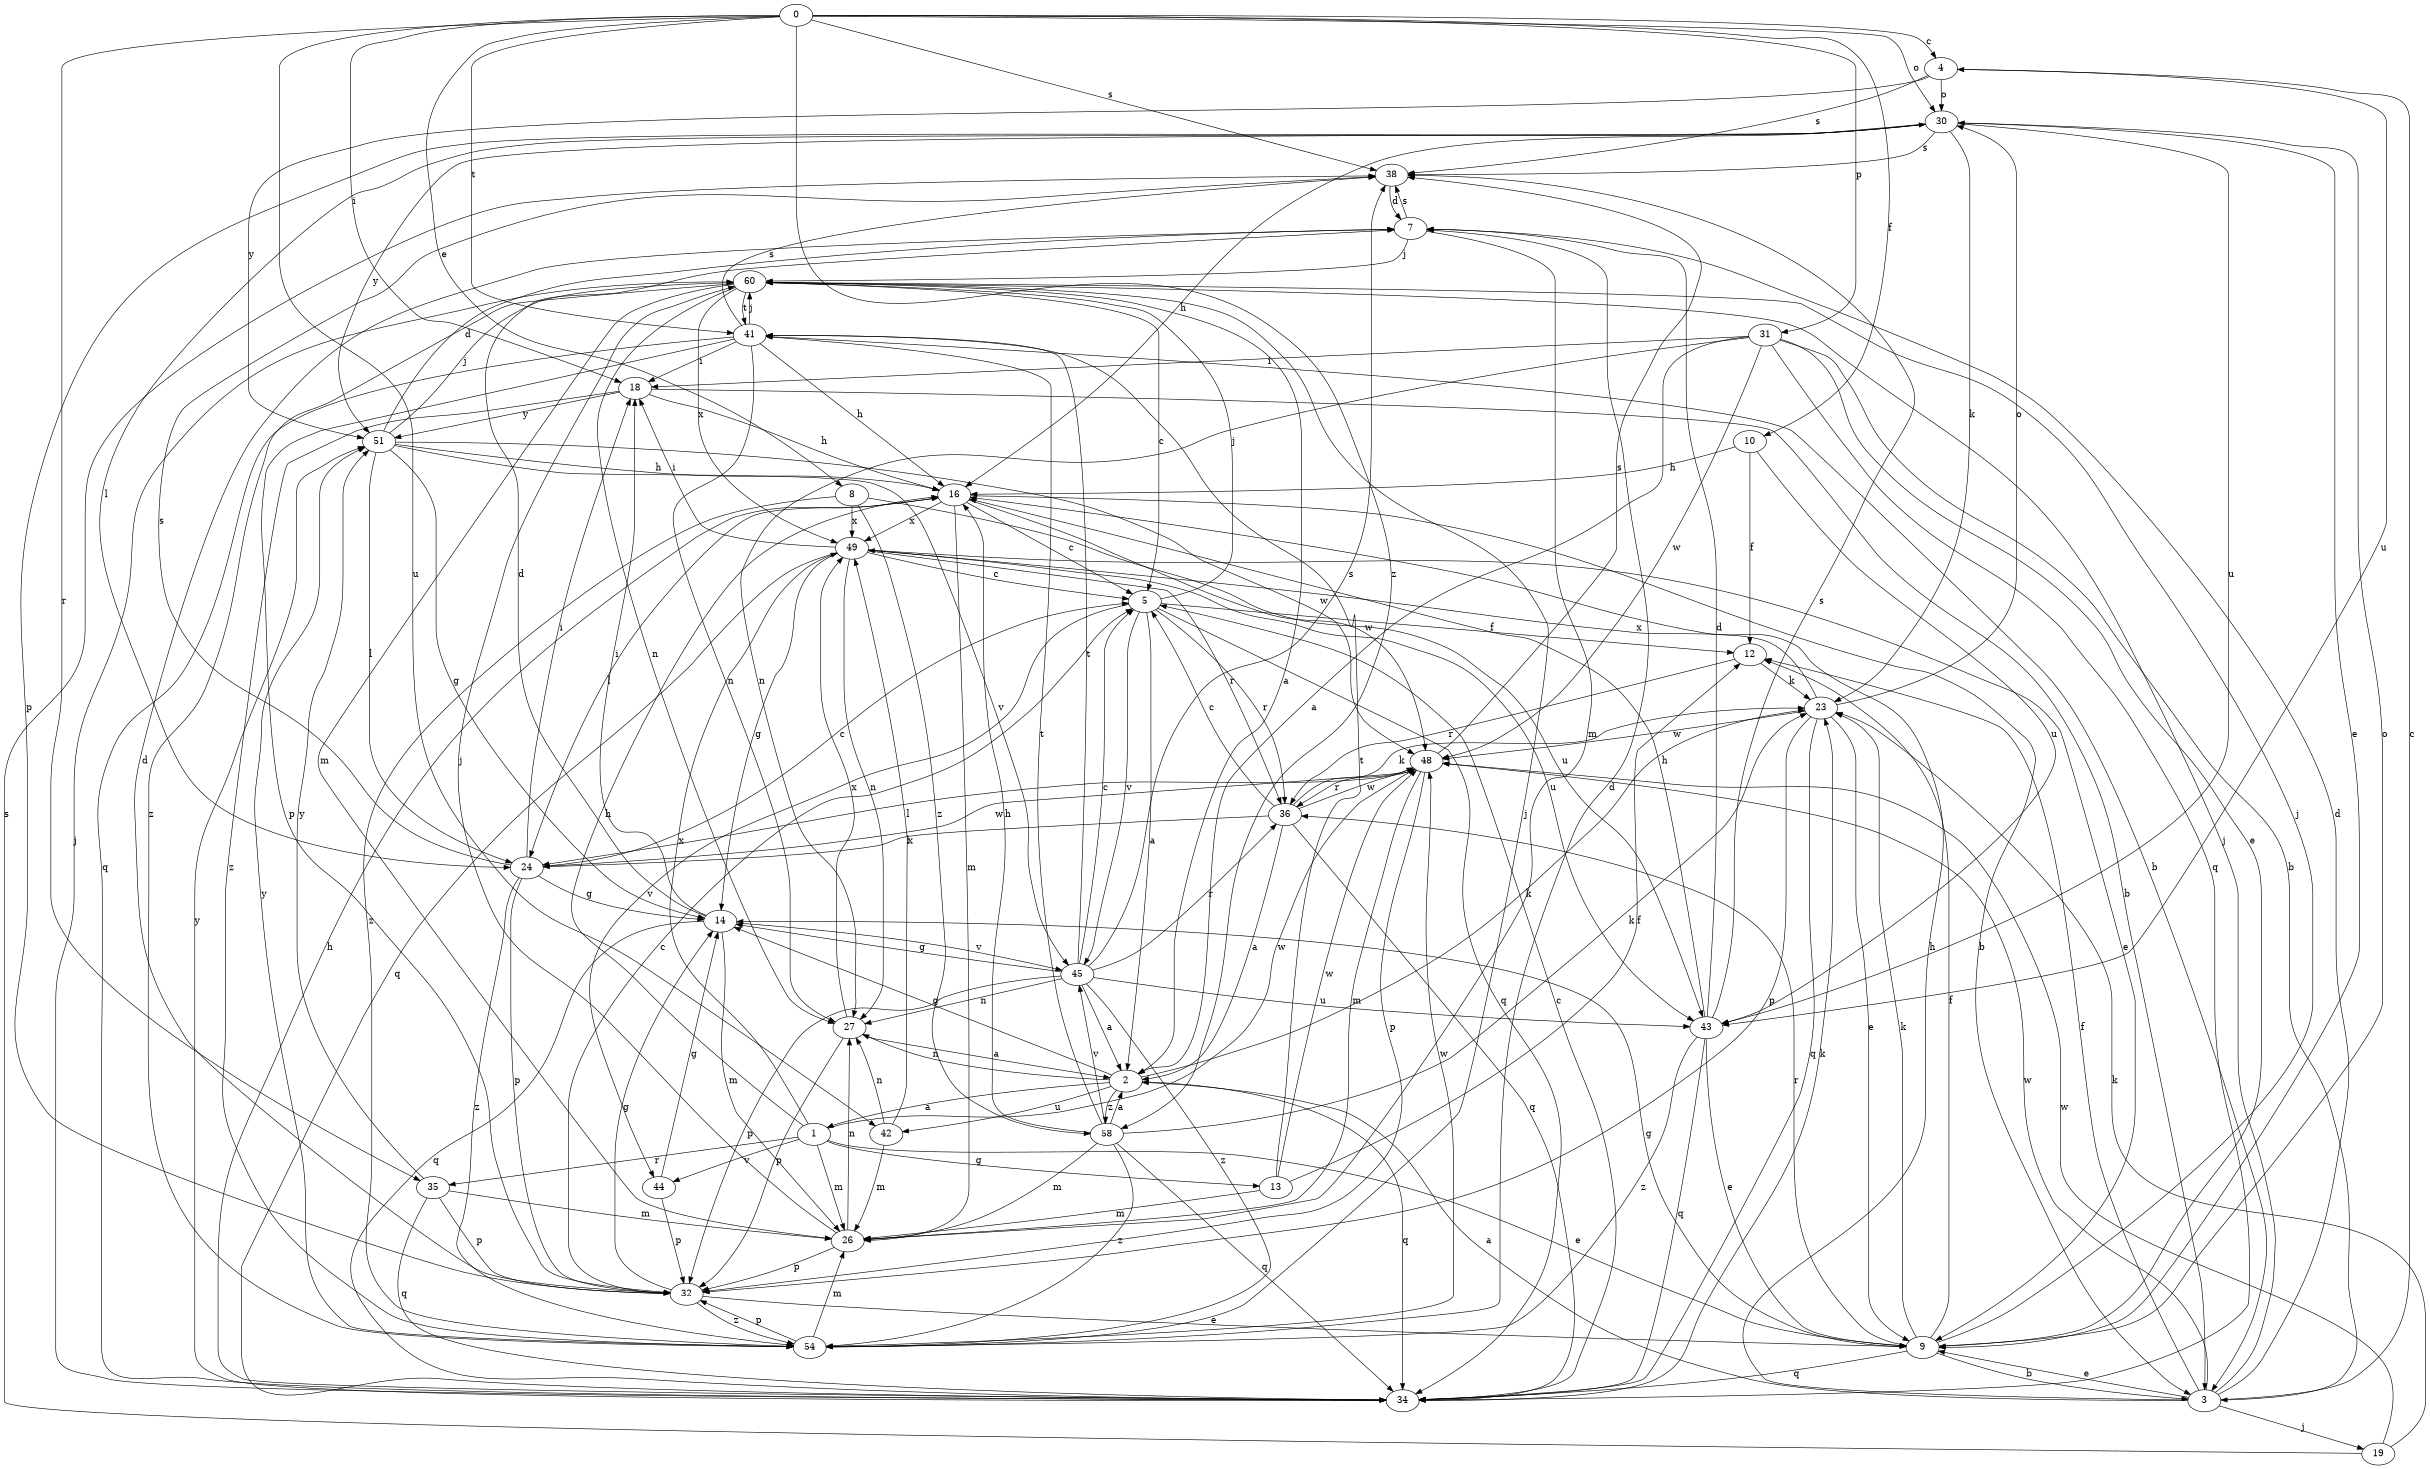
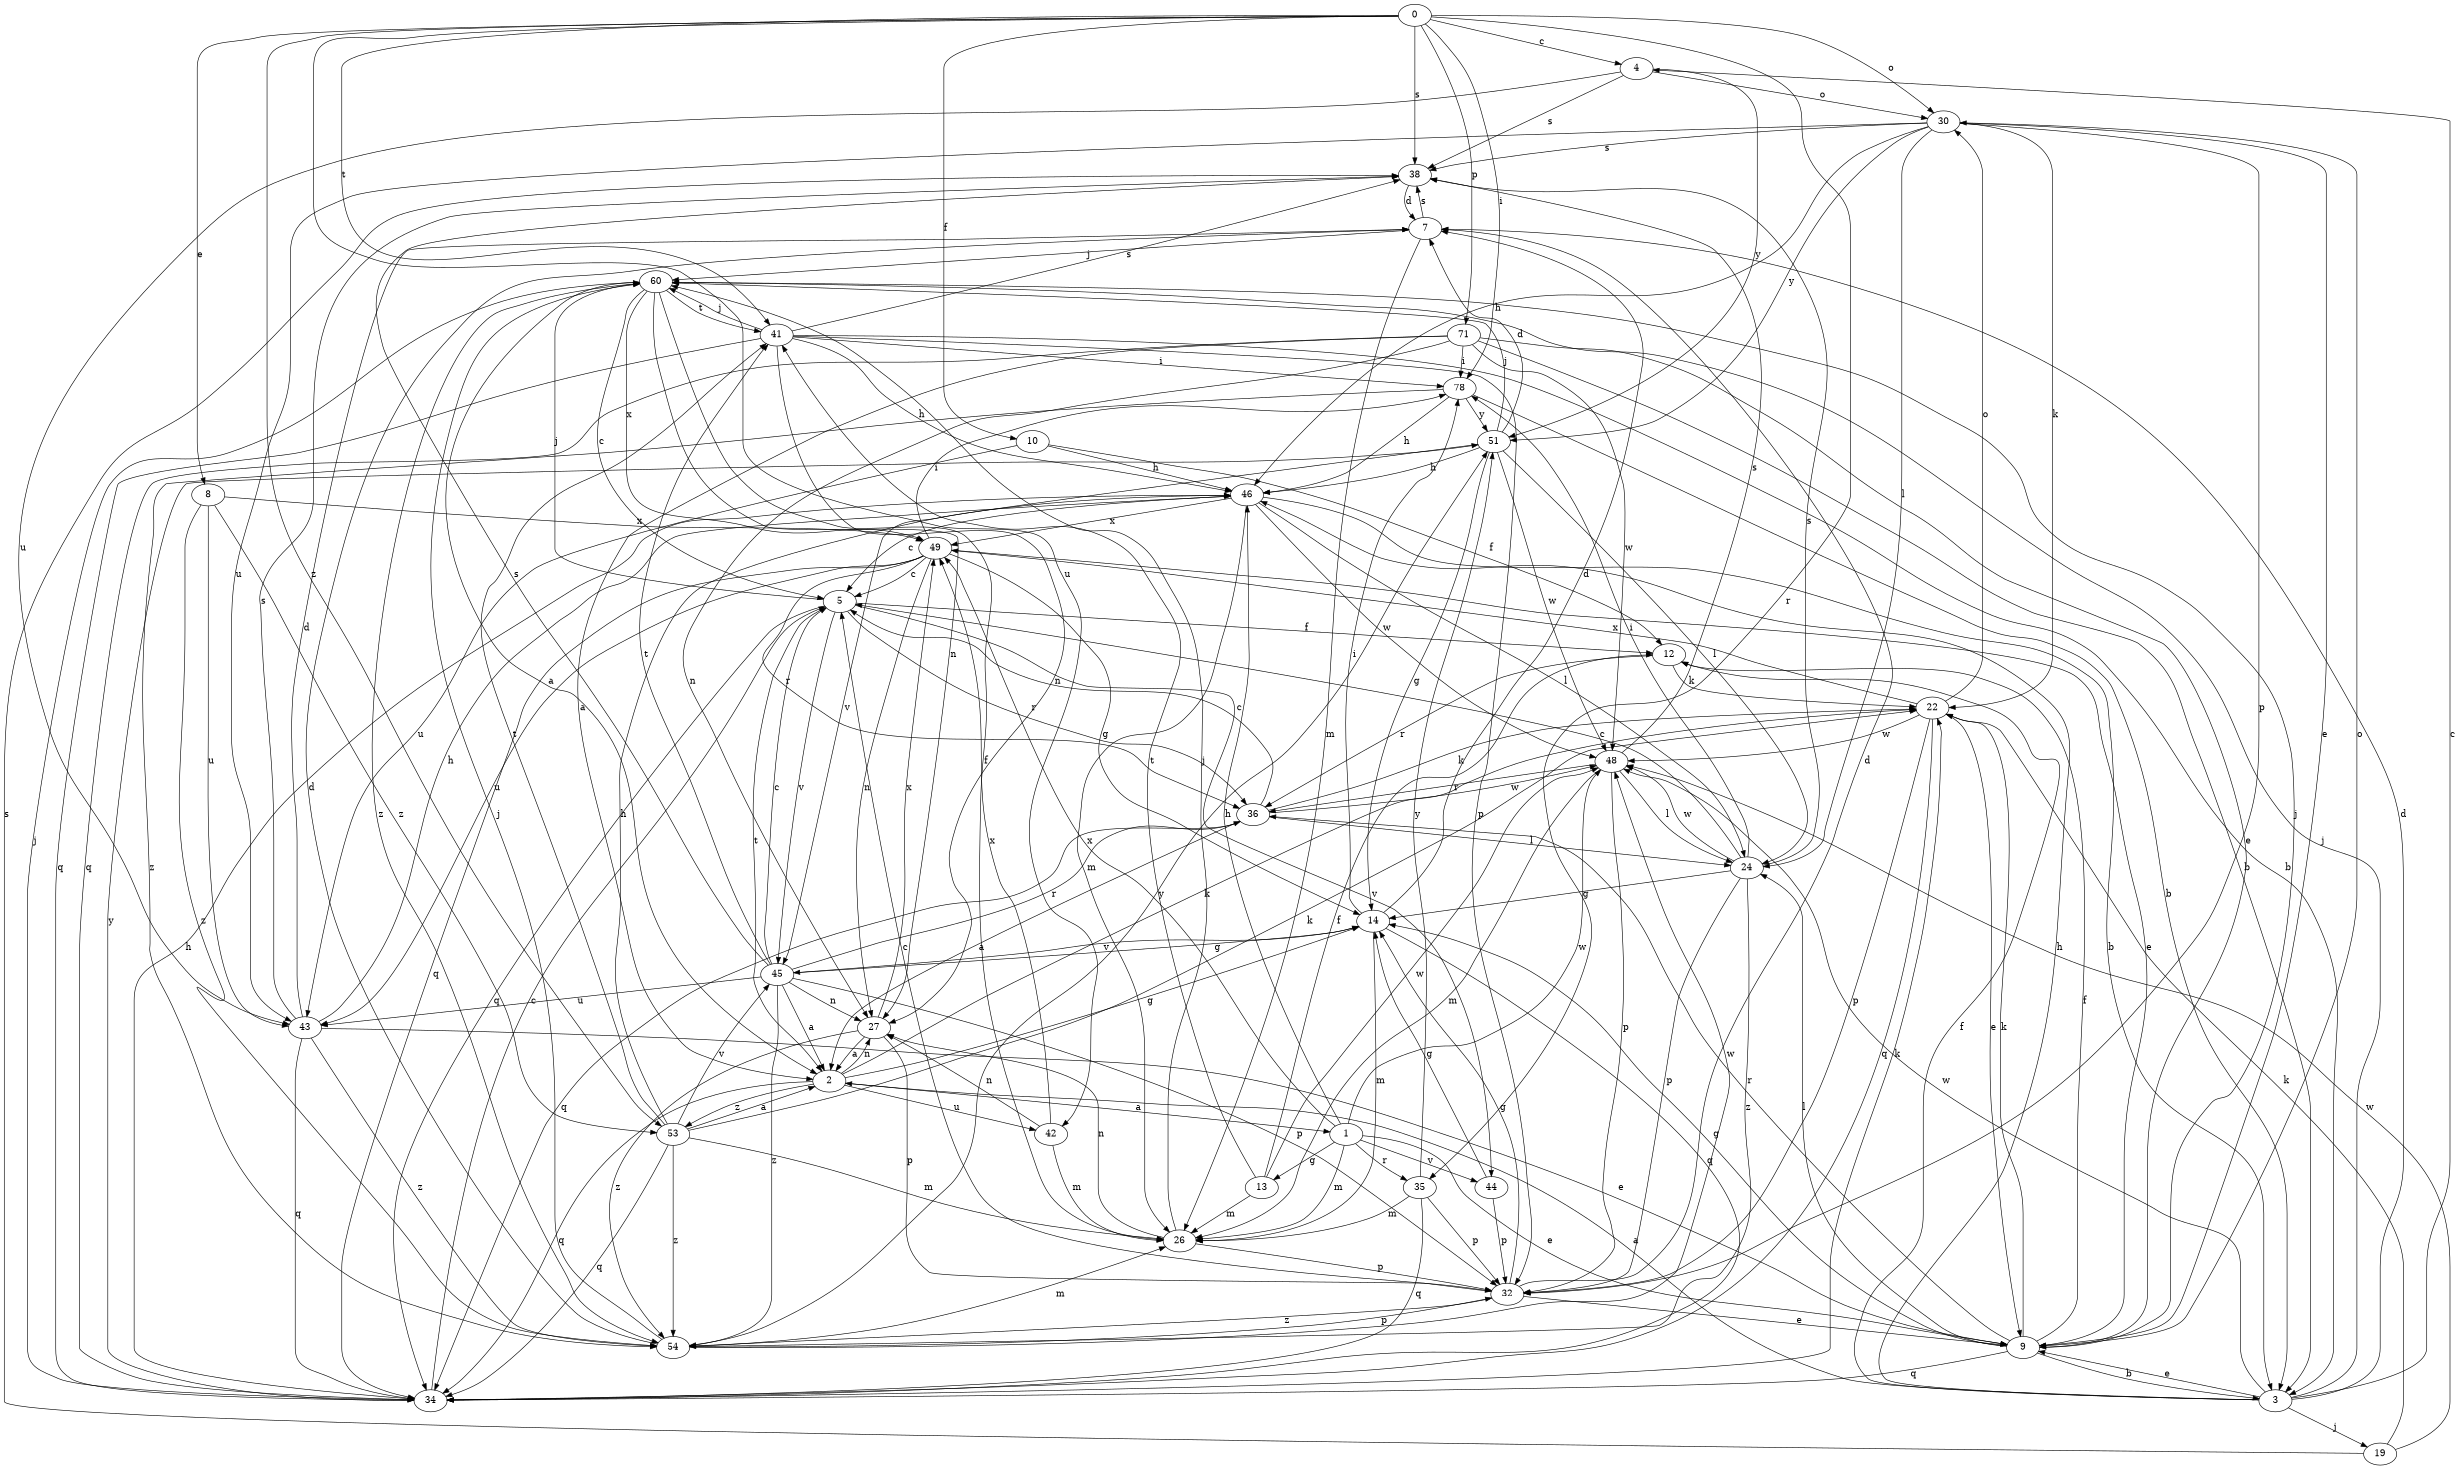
edge "32" -> "30": reversed
node "31": label "31" -> "71"
node "18": label "18" -> "78"
node "16": label "16" -> "46"
node "23": label "23" -> "22"
edge "60" -> "26": label "m" -> "f"
edge "5" -> "2": label "a" -> "t"
edge "27" -> "54": added, label "z"
node "58": label "58" -> "53"
edge "9" -> "24": added, label "l"
